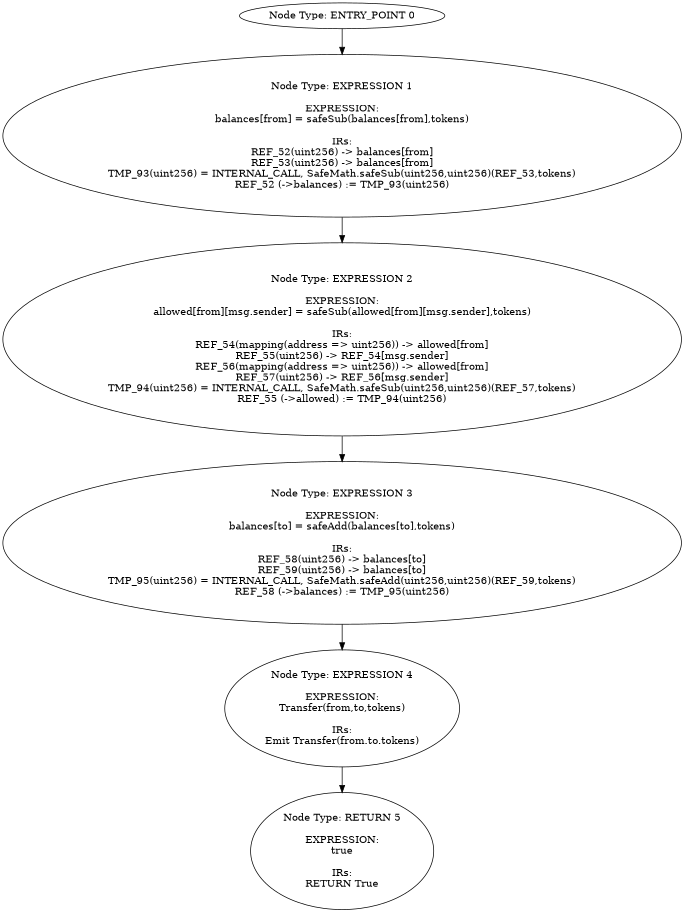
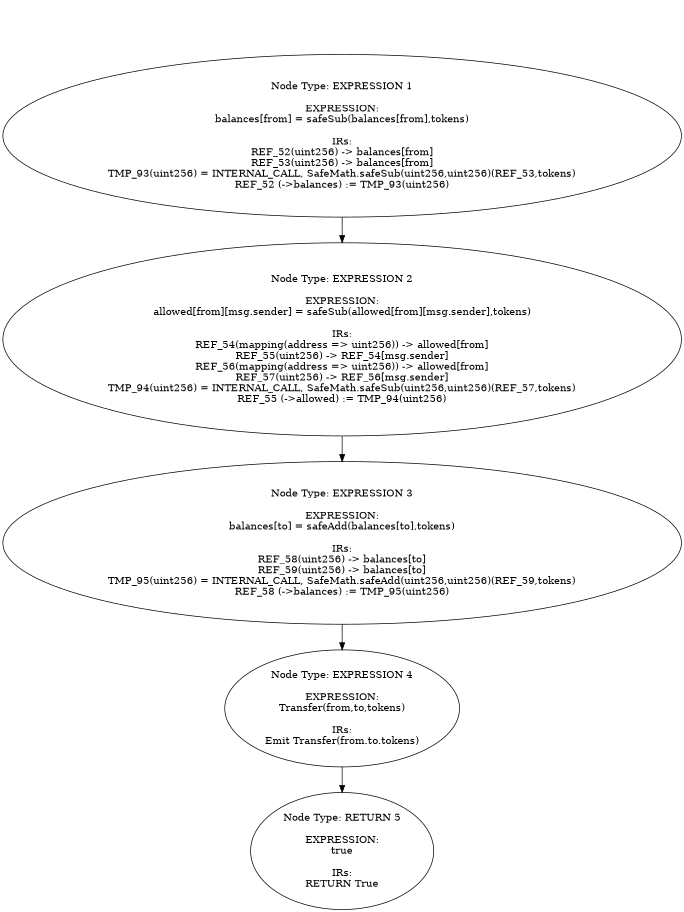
node "Node Type: ENTRY_POINT 0": removed
